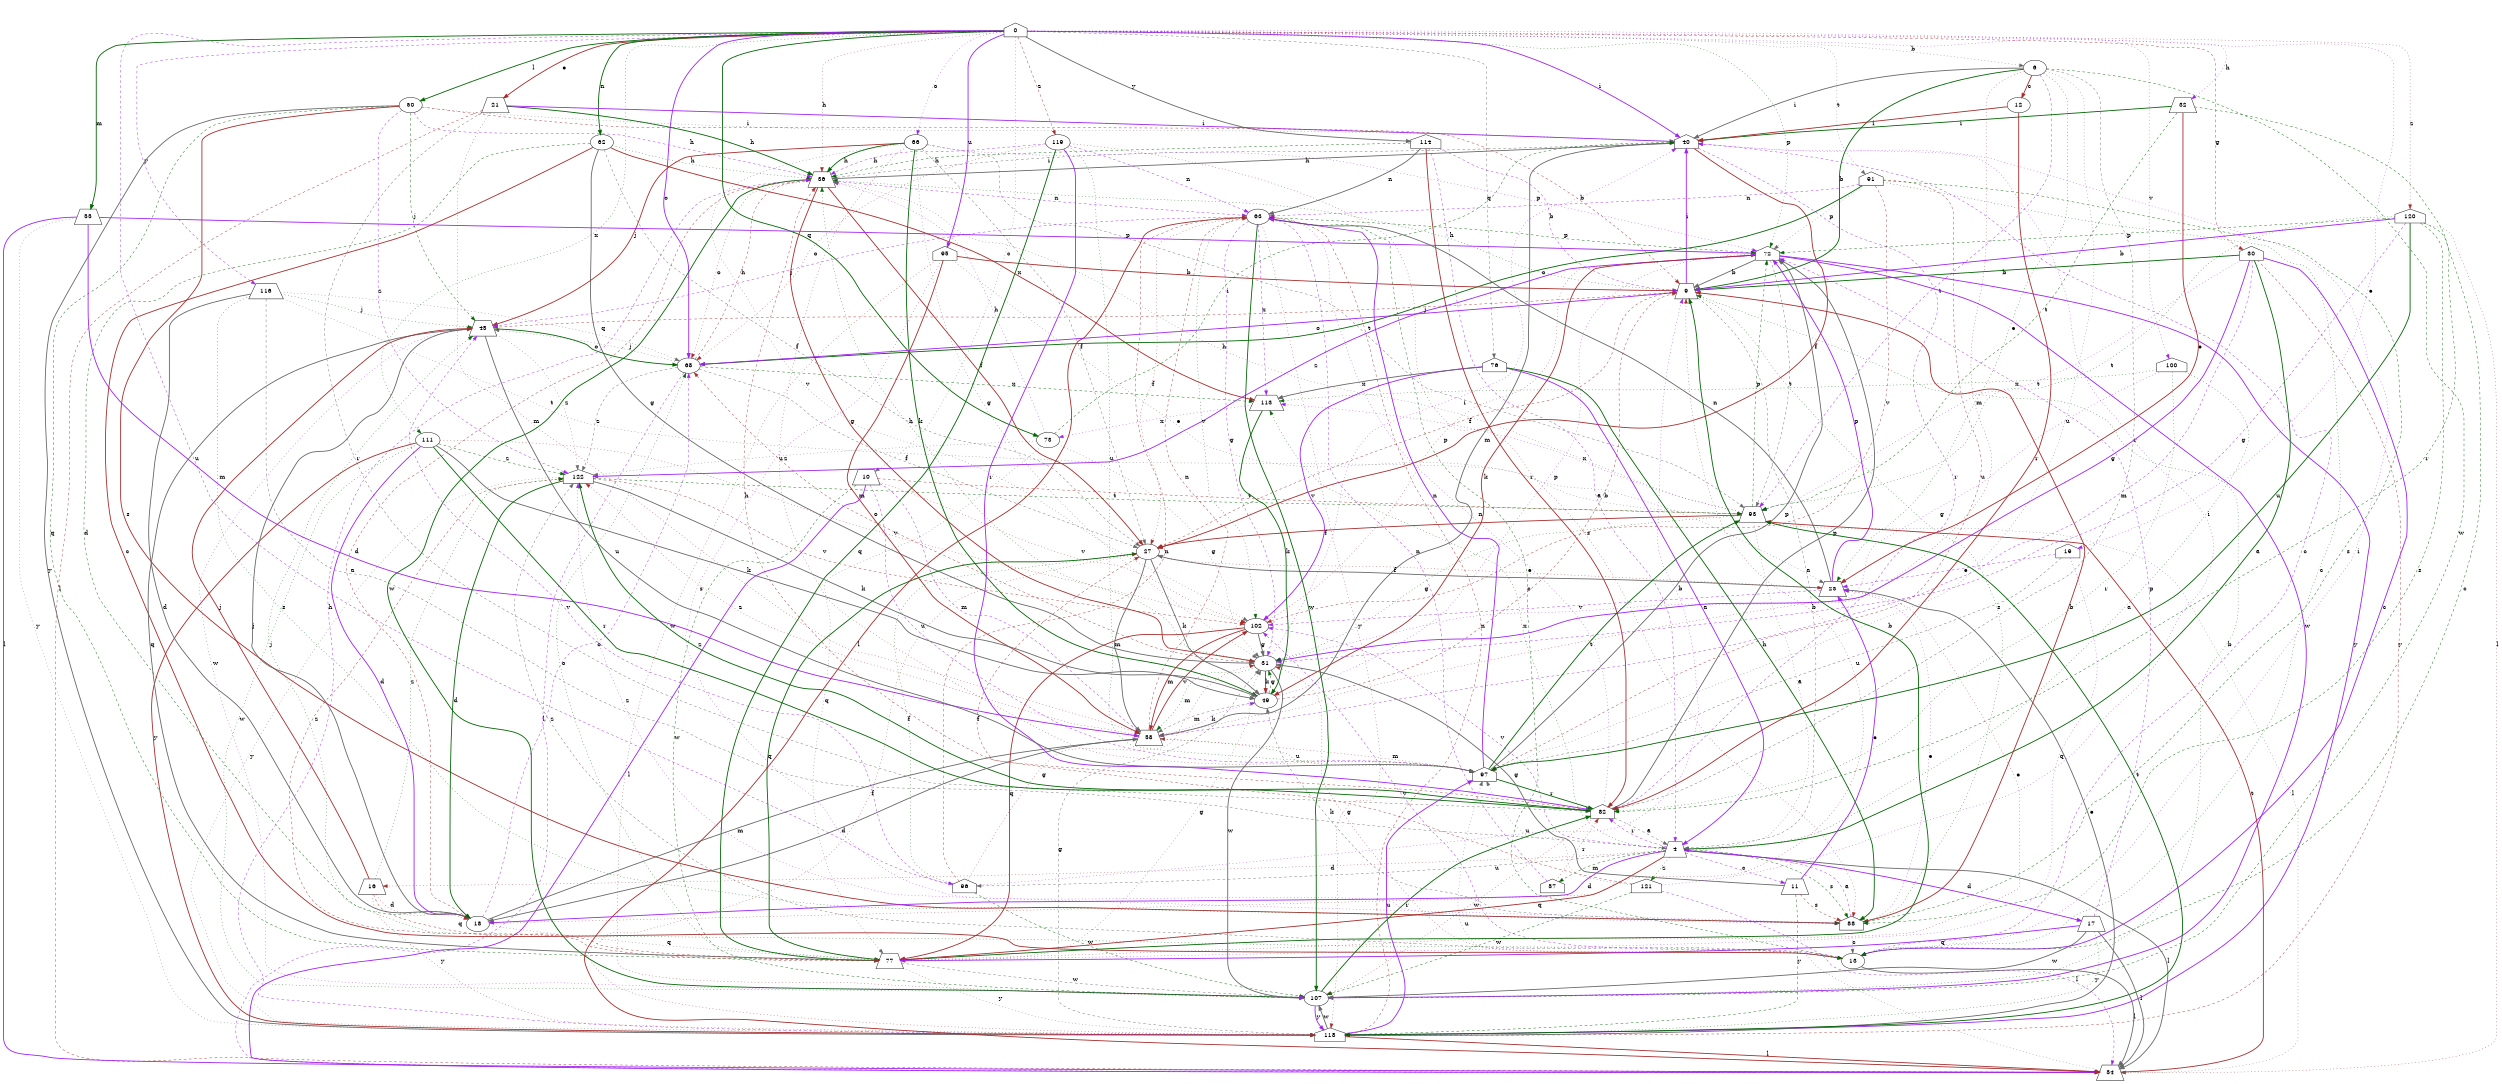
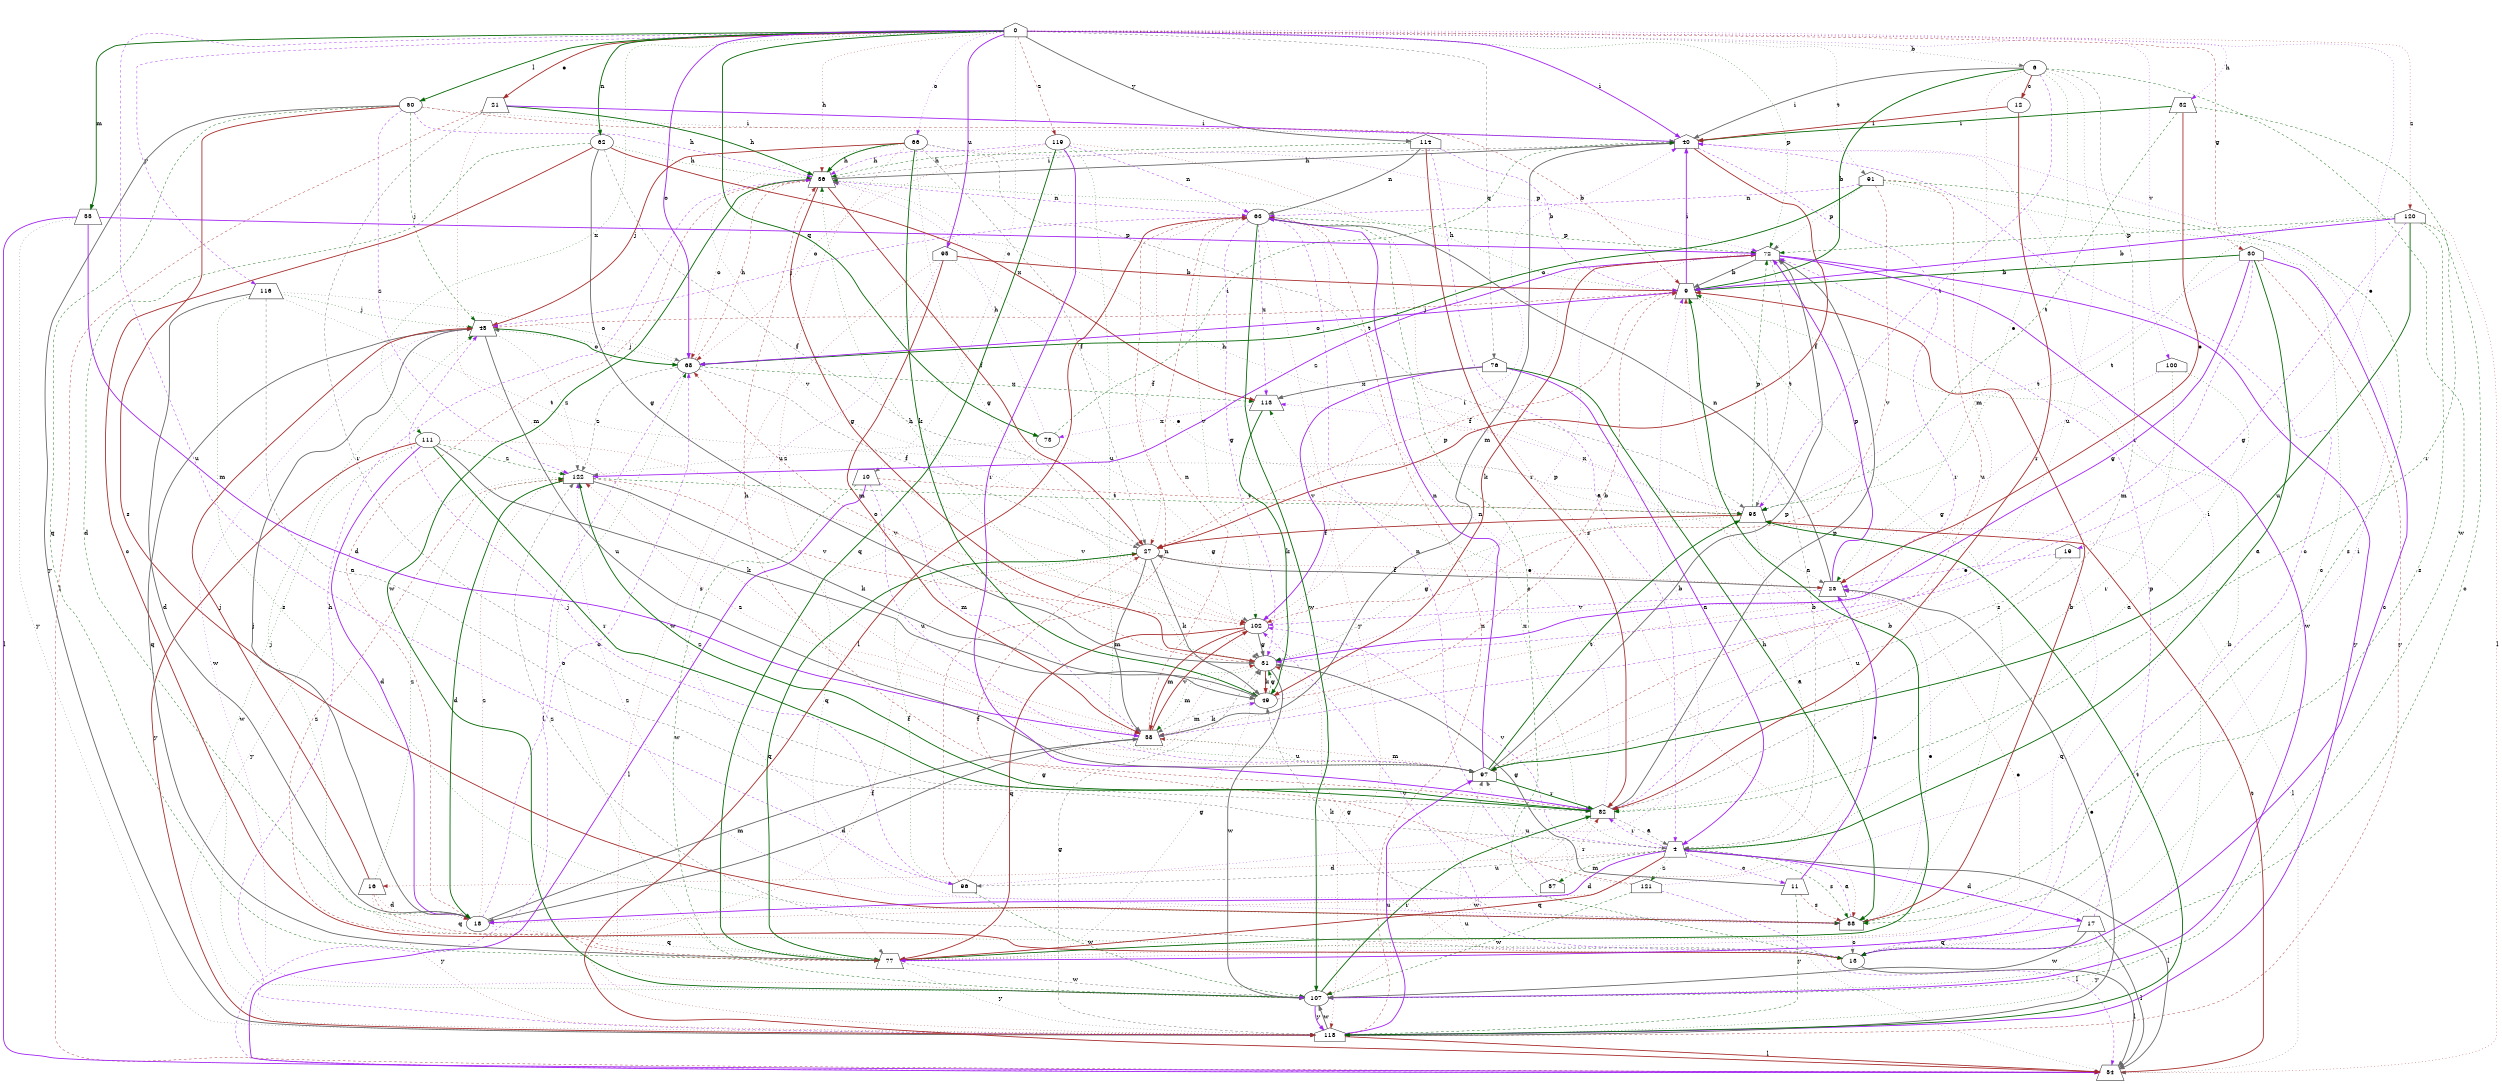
edge "116" -> "68": label "q" -> "o"
edge "100" -> "113": removed, label "x"
edge "96" -> "45": label "v" -> "j"
edge "18" -> "122": added, label "z"
